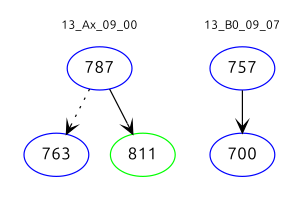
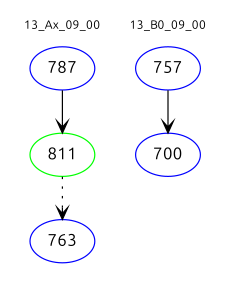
cluster "13_B0_09_07": label "13_B0_09_07" -> "13_B0_09_00"
edge "787" -> "763": now "811" -> "763"
